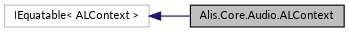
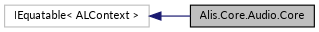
node "Alis.Core.Audio.ALContext": label "Alis.Core.Audio.ALContext" -> "Alis.Core.Audio.Core"
